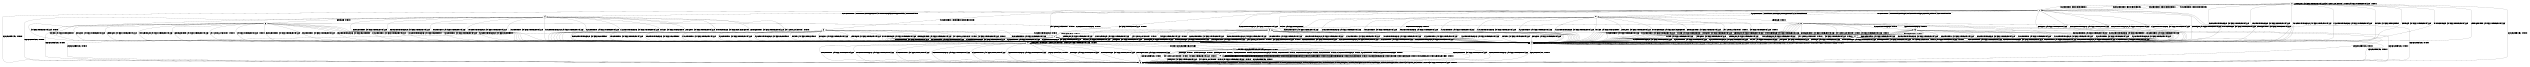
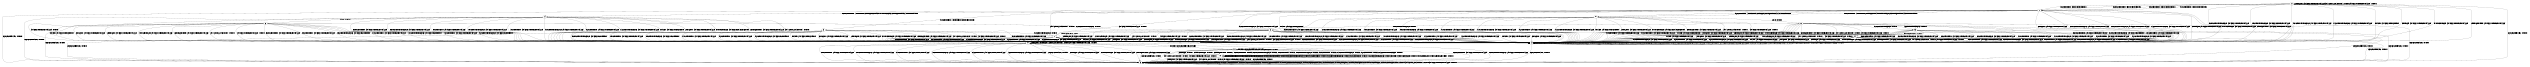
edge "s4" -> "s6": label "CERTIFICATE / TIMEOUT" -> "NOTIFY / TIMEOUT"
edge "s11" -> "s12": label "CERTIFICATE / TIMEOUT" -> "CLOSE / TIMEOUT"
edge "s8" -> "s7": label "CERTIFICATE_VERIFY / TIMEOUT" -> "CERTIFICATE_VERIFY / HELLO"
